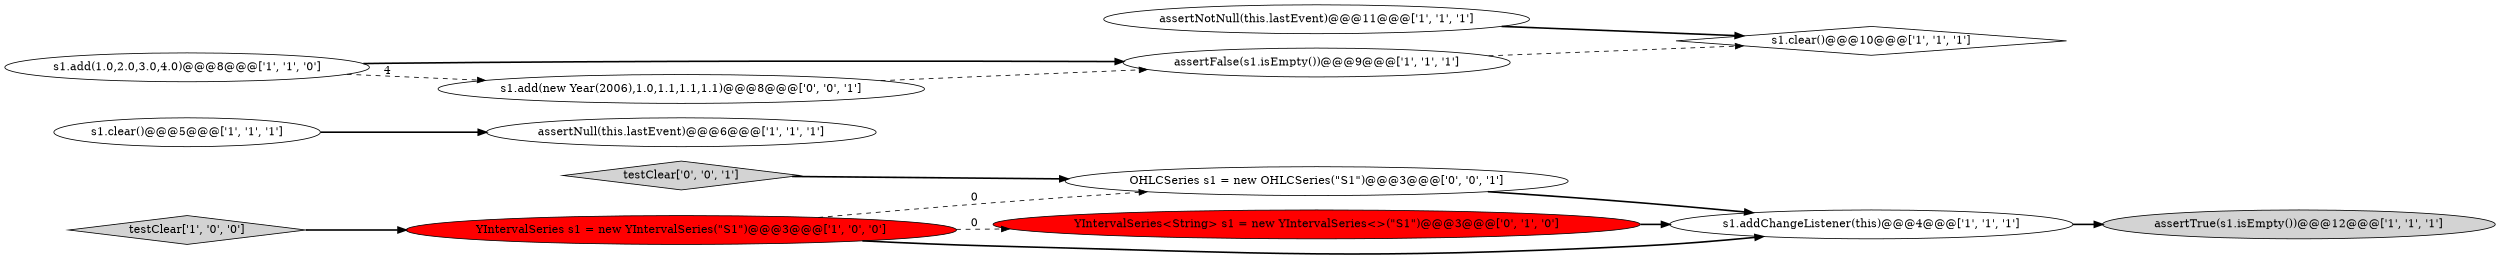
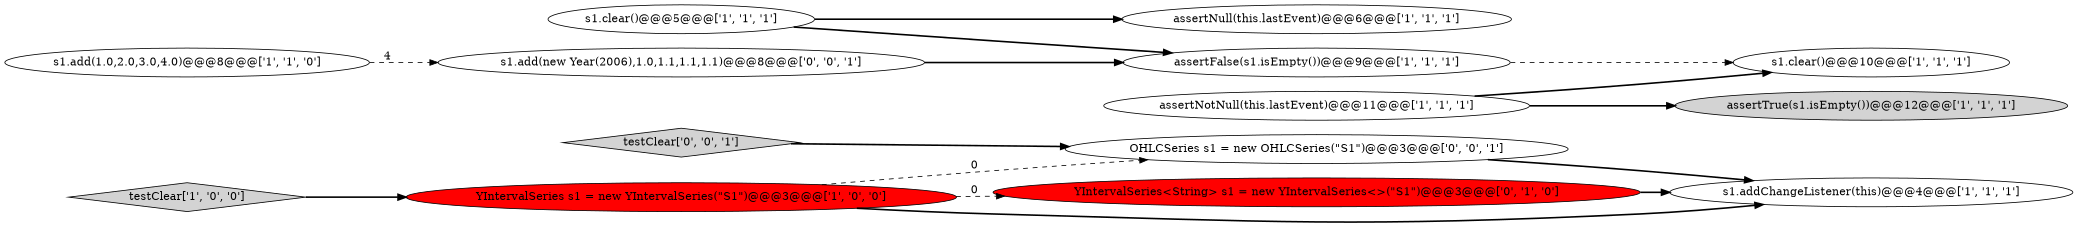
node "s1.clear()@@@10@@@['1', '1', '1']": shape diamond -> ellipse
edge "s1.add(1.0,2.0,3.0,4.0)@@@8@@@['1', '1', '0']" -> "assertFalse(s1.isEmpty())@@@9@@@['1', '1', '1']": now "s1.clear()@@@5@@@['1', '1', '1']" -> "assertFalse(s1.isEmpty())@@@9@@@['1', '1', '1']"
edge "s1.add(new Year(2006),1.0,1.1,1.1,1.1)@@@8@@@['0', '0', '1']" -> "assertFalse(s1.isEmpty())@@@9@@@['1', '1', '1']": style dashed -> bold
edge "s1.addChangeListener(this)@@@4@@@['1', '1', '1']" -> "assertTrue(s1.isEmpty())@@@12@@@['1', '1', '1']": now "assertNotNull(this.lastEvent)@@@11@@@['1', '1', '1']" -> "assertTrue(s1.isEmpty())@@@12@@@['1', '1', '1']"
